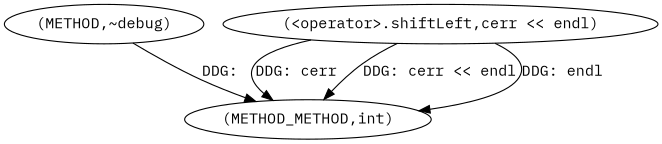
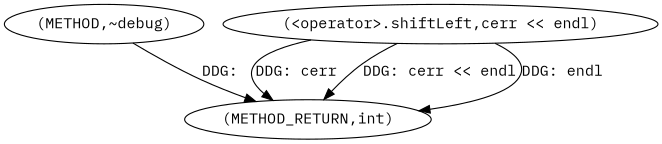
node "(METHOD_METHOD,int)": label "(METHOD_METHOD,int)" -> "(METHOD_RETURN,int)"
